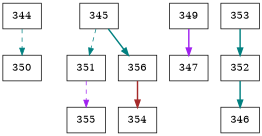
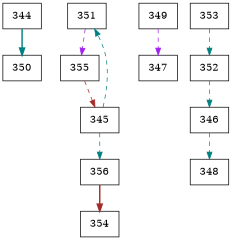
edge "344" -> "350": style dashed -> bold
edge "345" -> "356": style bold -> dashed
edge "349" -> "347": style bold -> dashed
edge "353" -> "352": style bold -> dashed
edge "355" -> "345": added
edge "352" -> "346": style bold -> dashed
node "348": added
